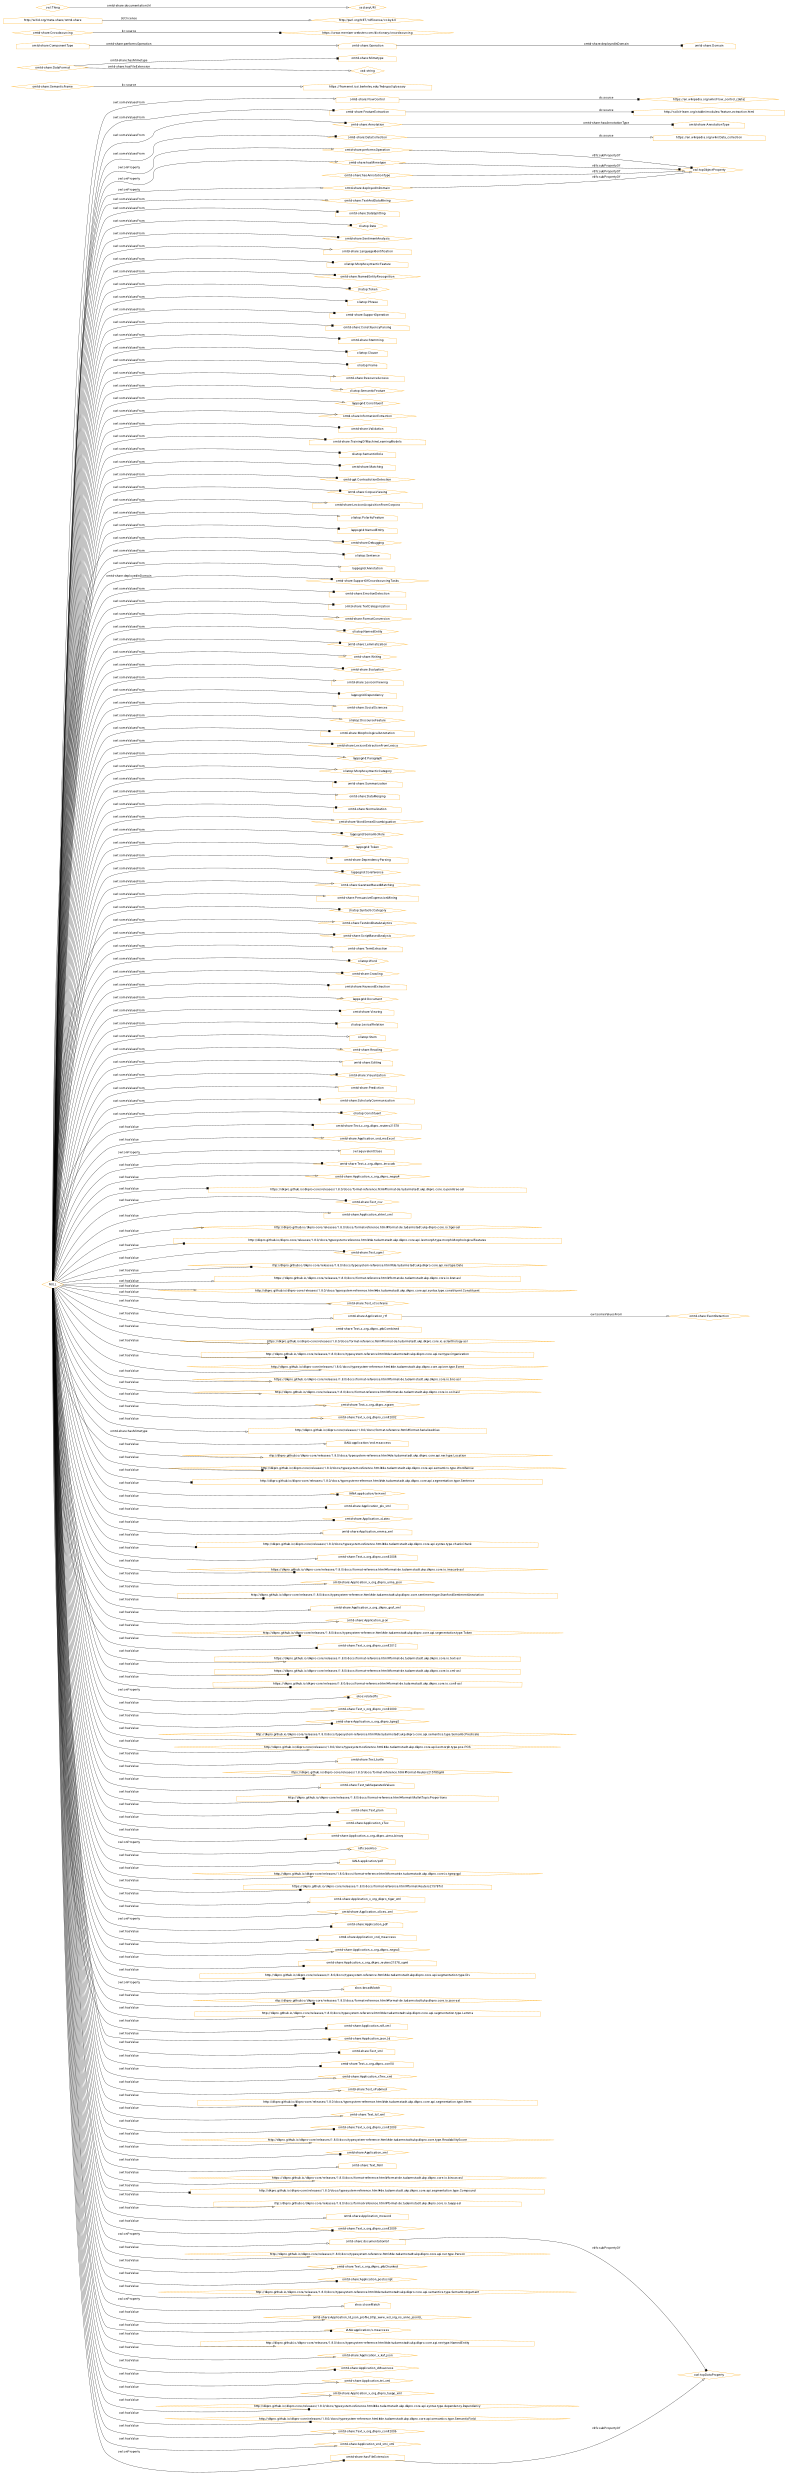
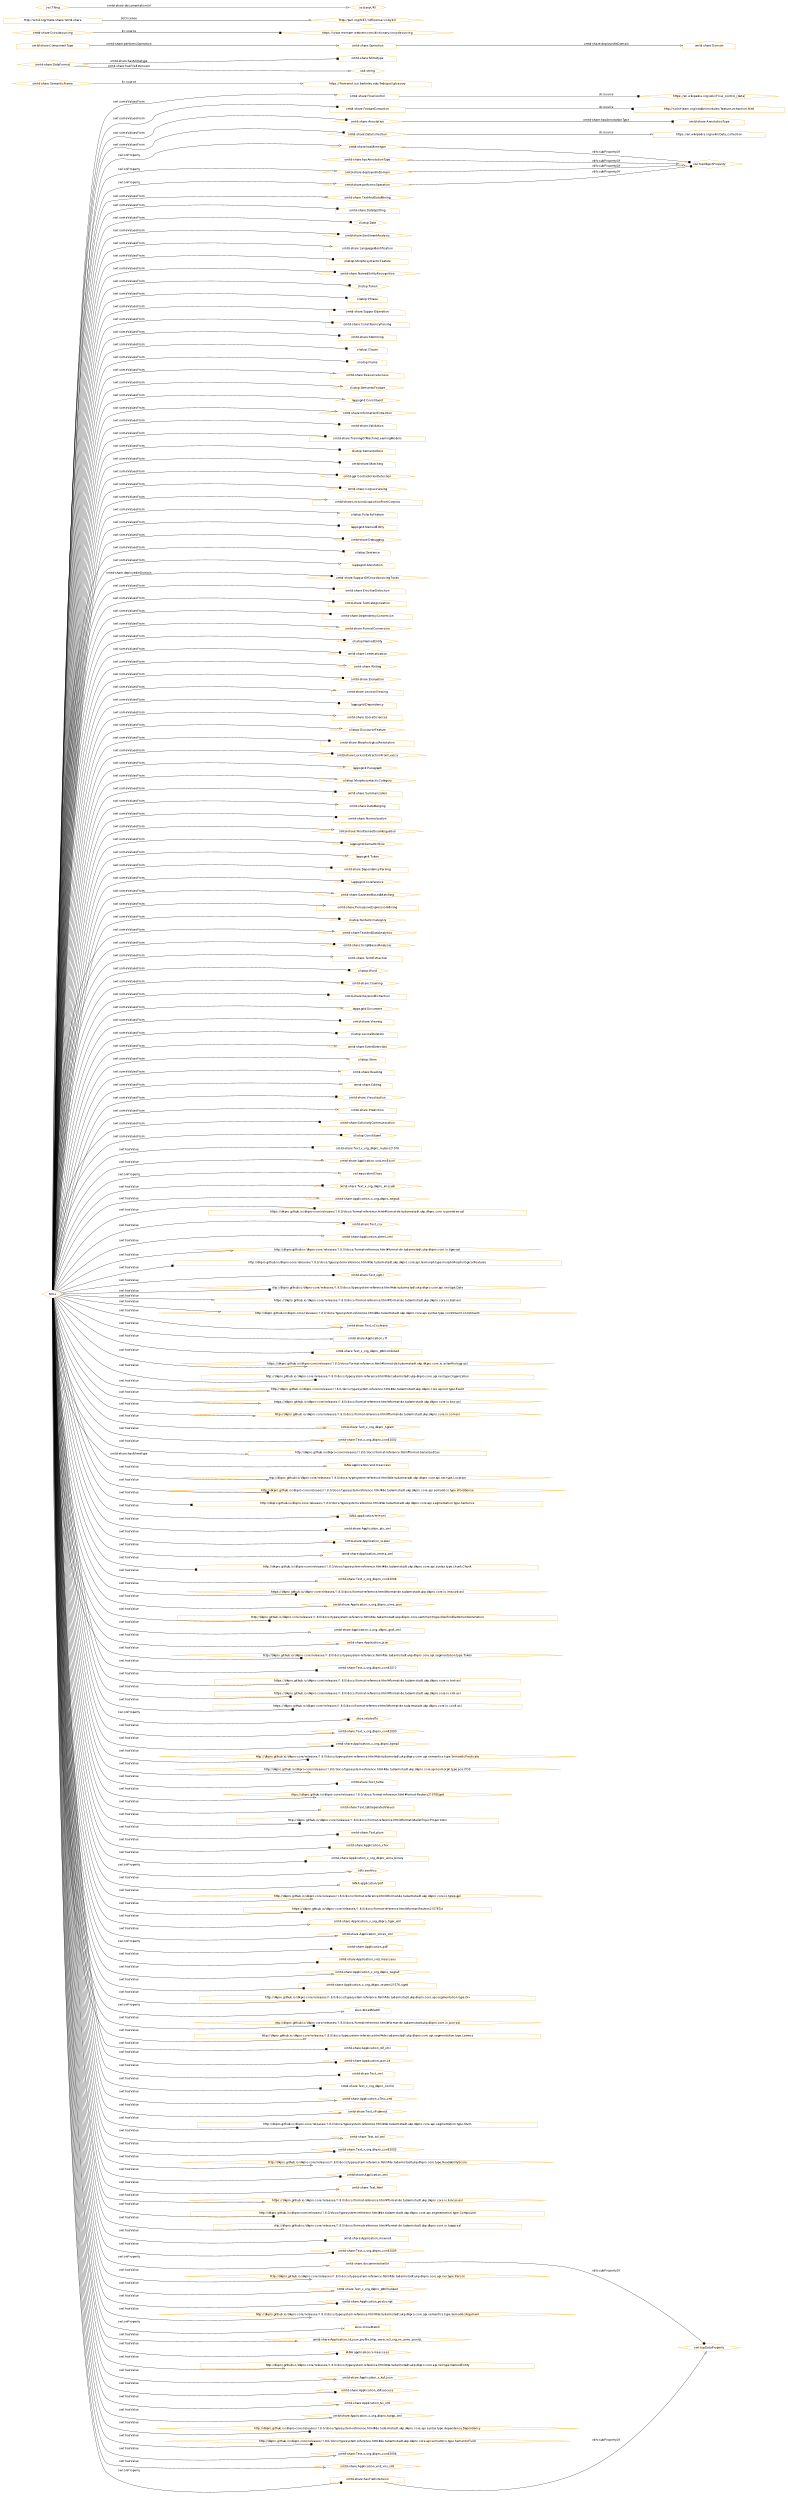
edge "omtd-share:Operation" -> "omtd-share:Domain": arrowhead box -> onormal
node "omtd-share:DependencyConversion": added
node "omtd-share:Reading": shape diamond -> house
edge "omtd-share:Application_rtf" -> "omtd-share:EventDetection": now "NULL" -> "omtd-share:EventDetection"
edge "NULL" -> "omtd-share:Text_turtle": arrowhead onormal -> box
edge "NULL" -> "omtd-share:Application_msword": arrowhead onormal -> box
